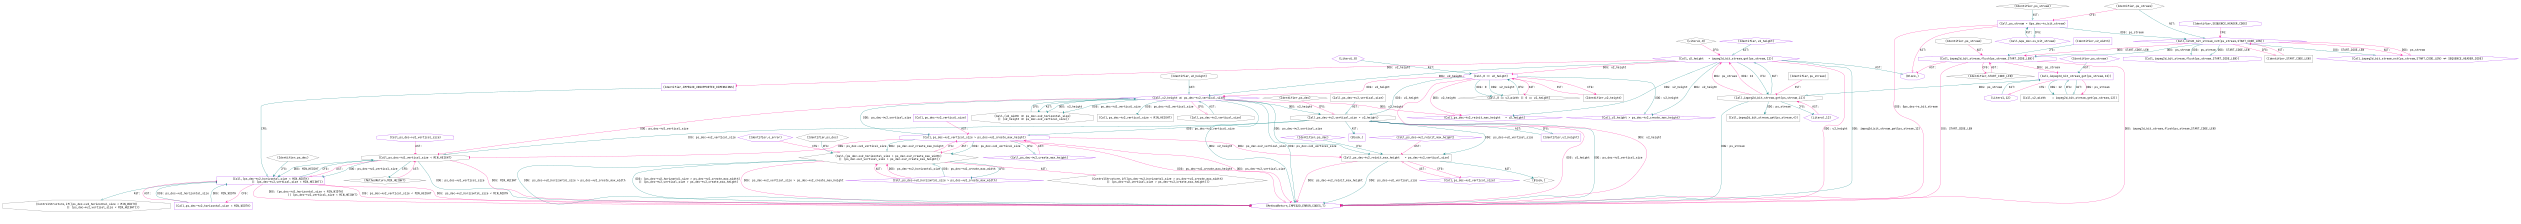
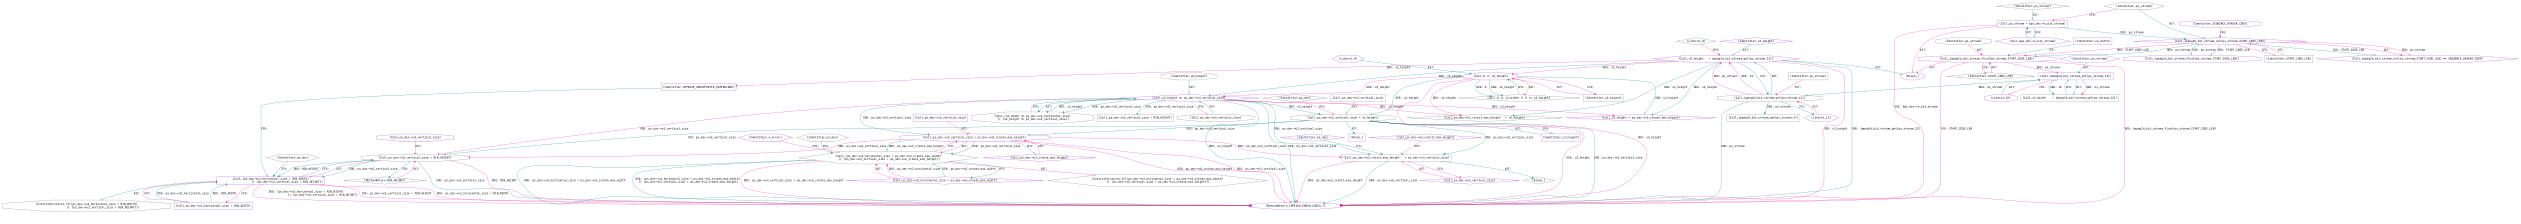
node "(Call,nxt2d_bit_stream_nxt(ps_stream,START_CODE_LEN))": label "(Call,nxt2d_bit_stream_nxt(ps_stream,START_CODE_LEN))" -> "(Call,impeg2d_bit_stream_nxt(ps_stream,START_CODE_LEN))"
edge "(Call,u2_height != ps_dec->u2_vertical_size)" -> "(Call,u2_height > ps_dec->u2_create_max_height)": added, label "DDG: u2_height"
node "(Call,ps_dec->u2_reinit_max_height   = u2_height)": color purple -> gray40
